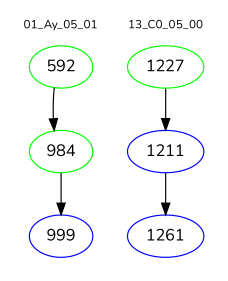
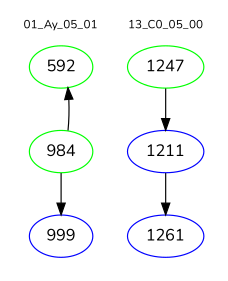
node "1227": label "1227" -> "1247"
edge "592" -> "984": reversed
